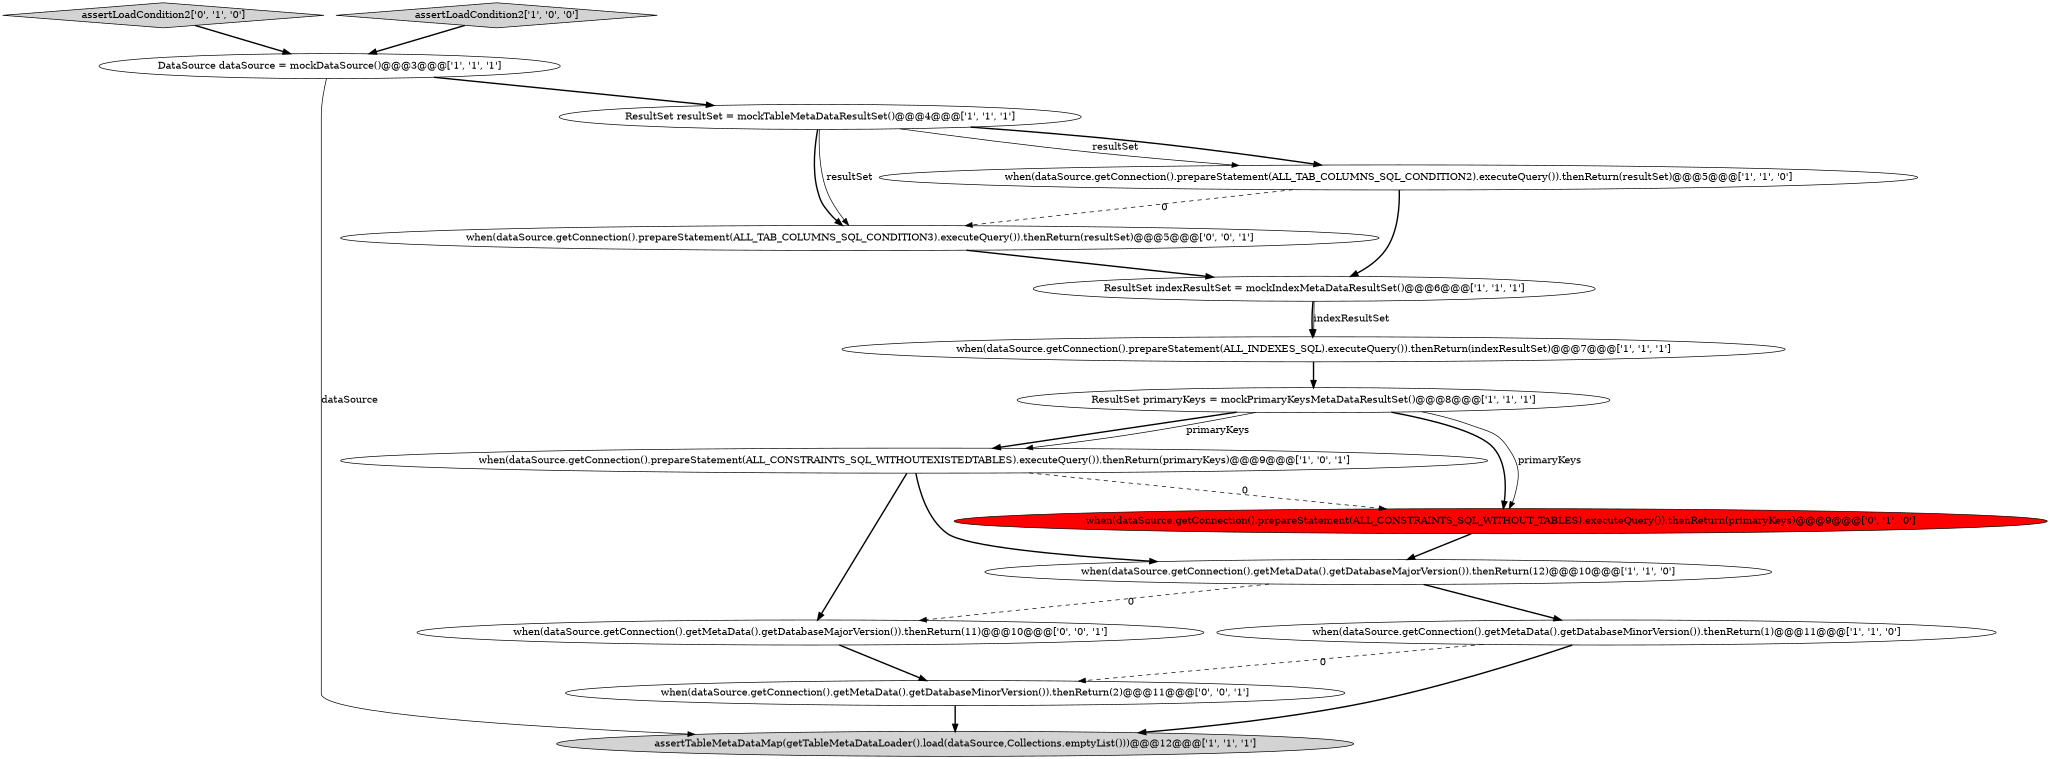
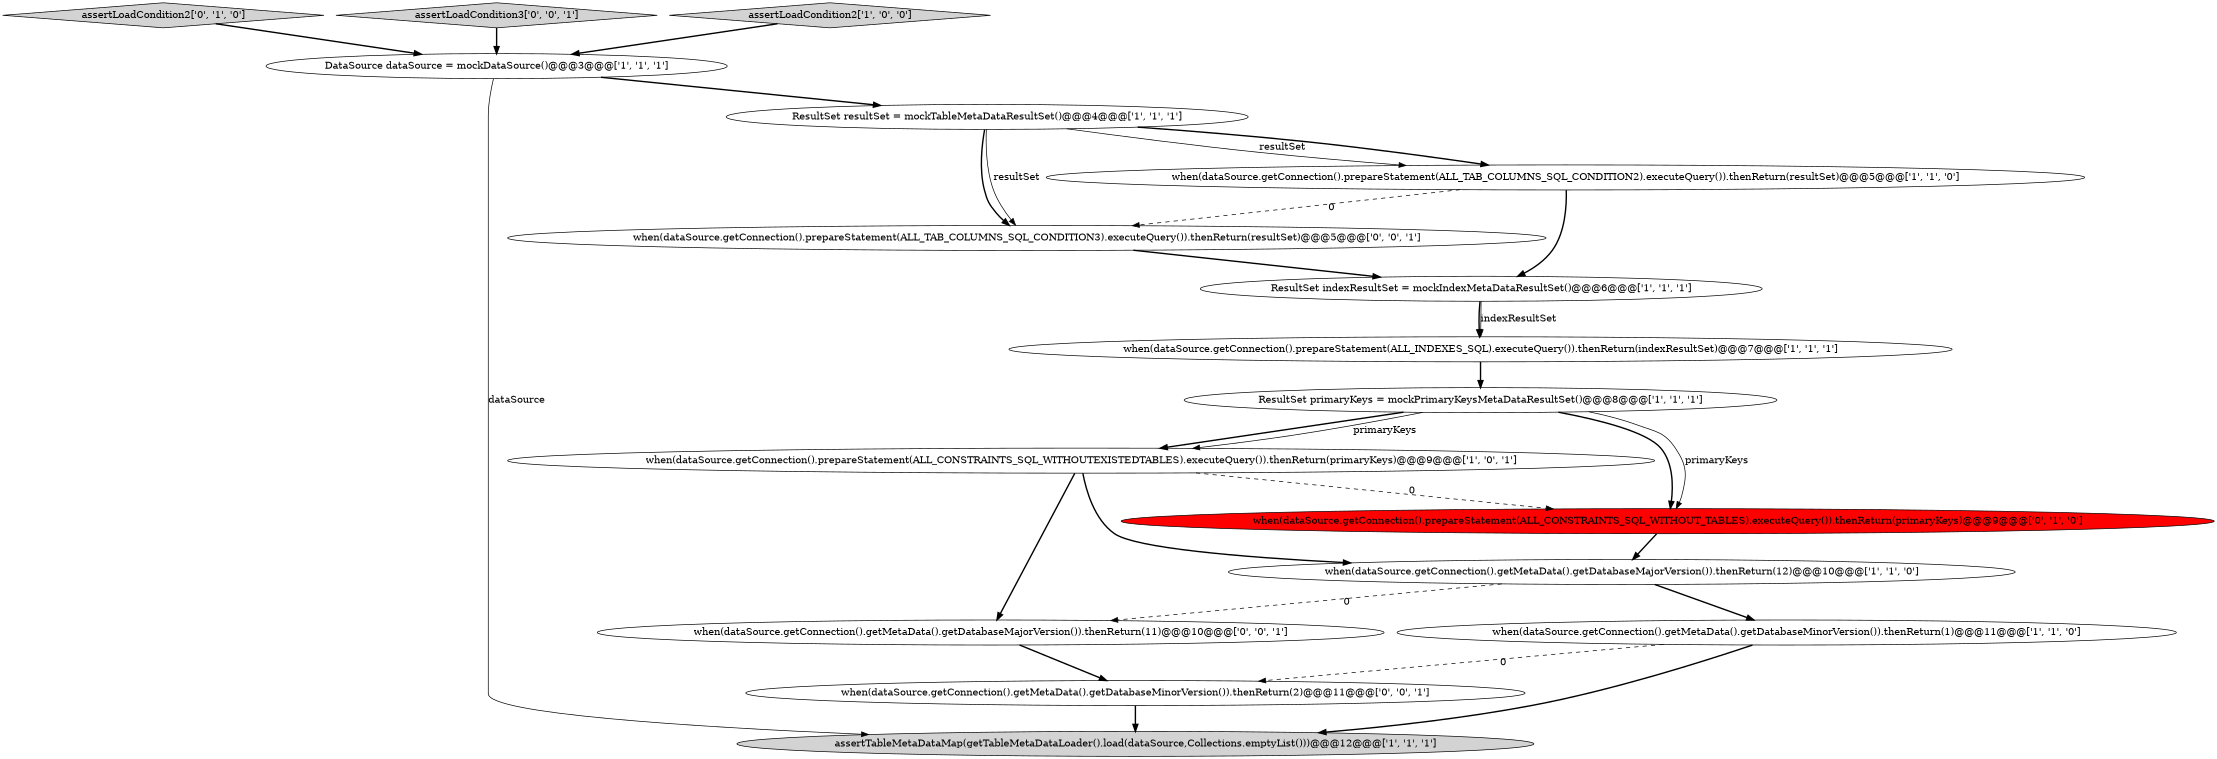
node "assertLoadCondition3['0', '0', '1']": added
